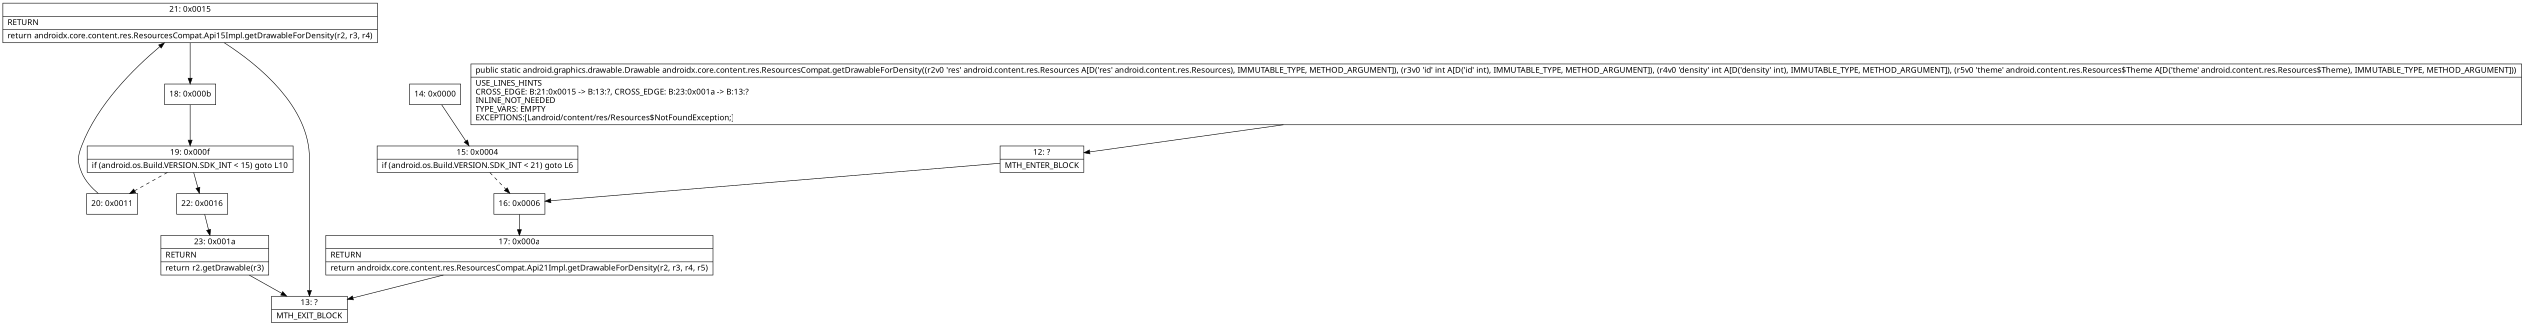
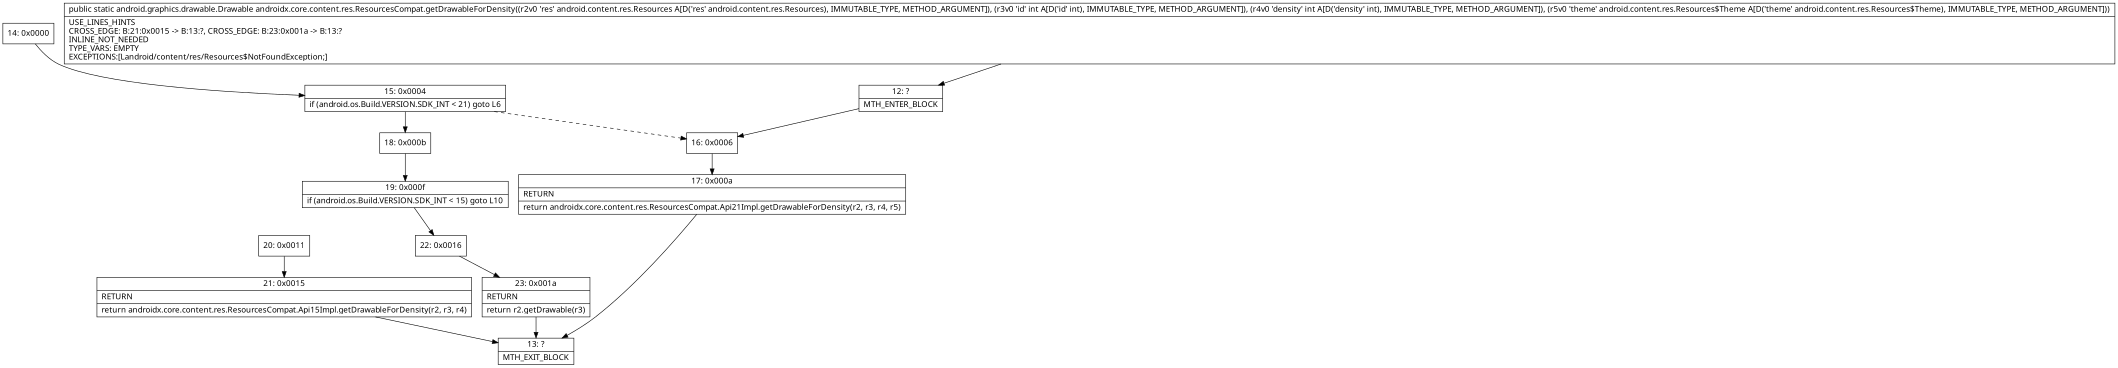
edge "21: 0x0015" -> "18: 0x000b": now "15: 0x0004" -> "18: 0x000b"
edge "19: 0x000f" -> "20: 0x0011": removed
